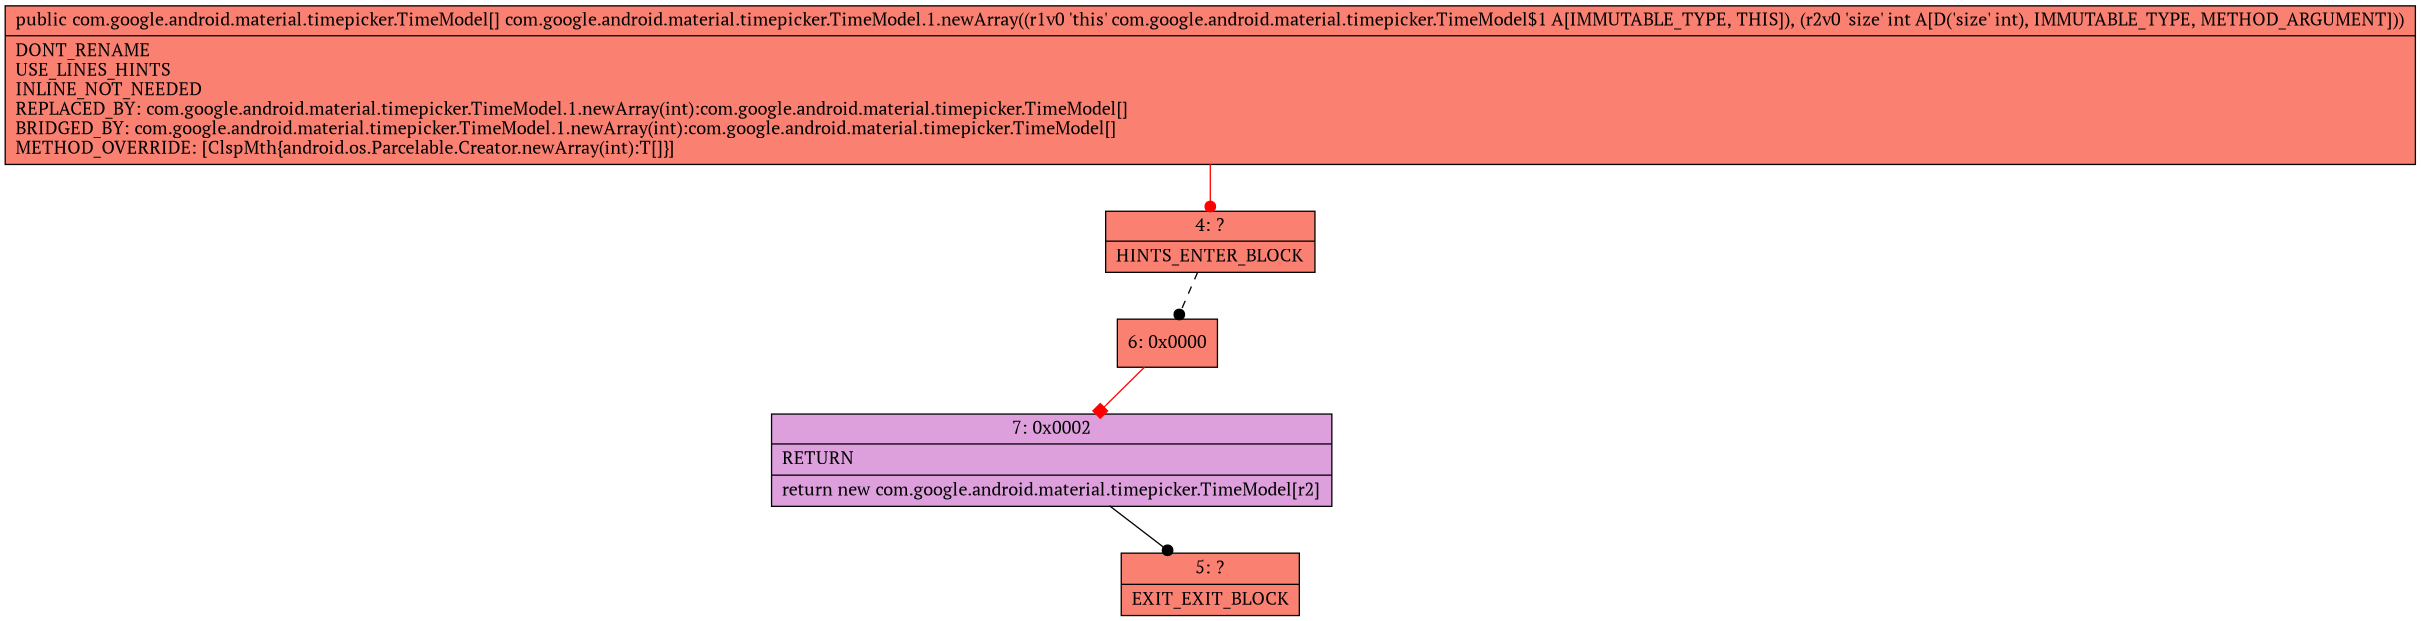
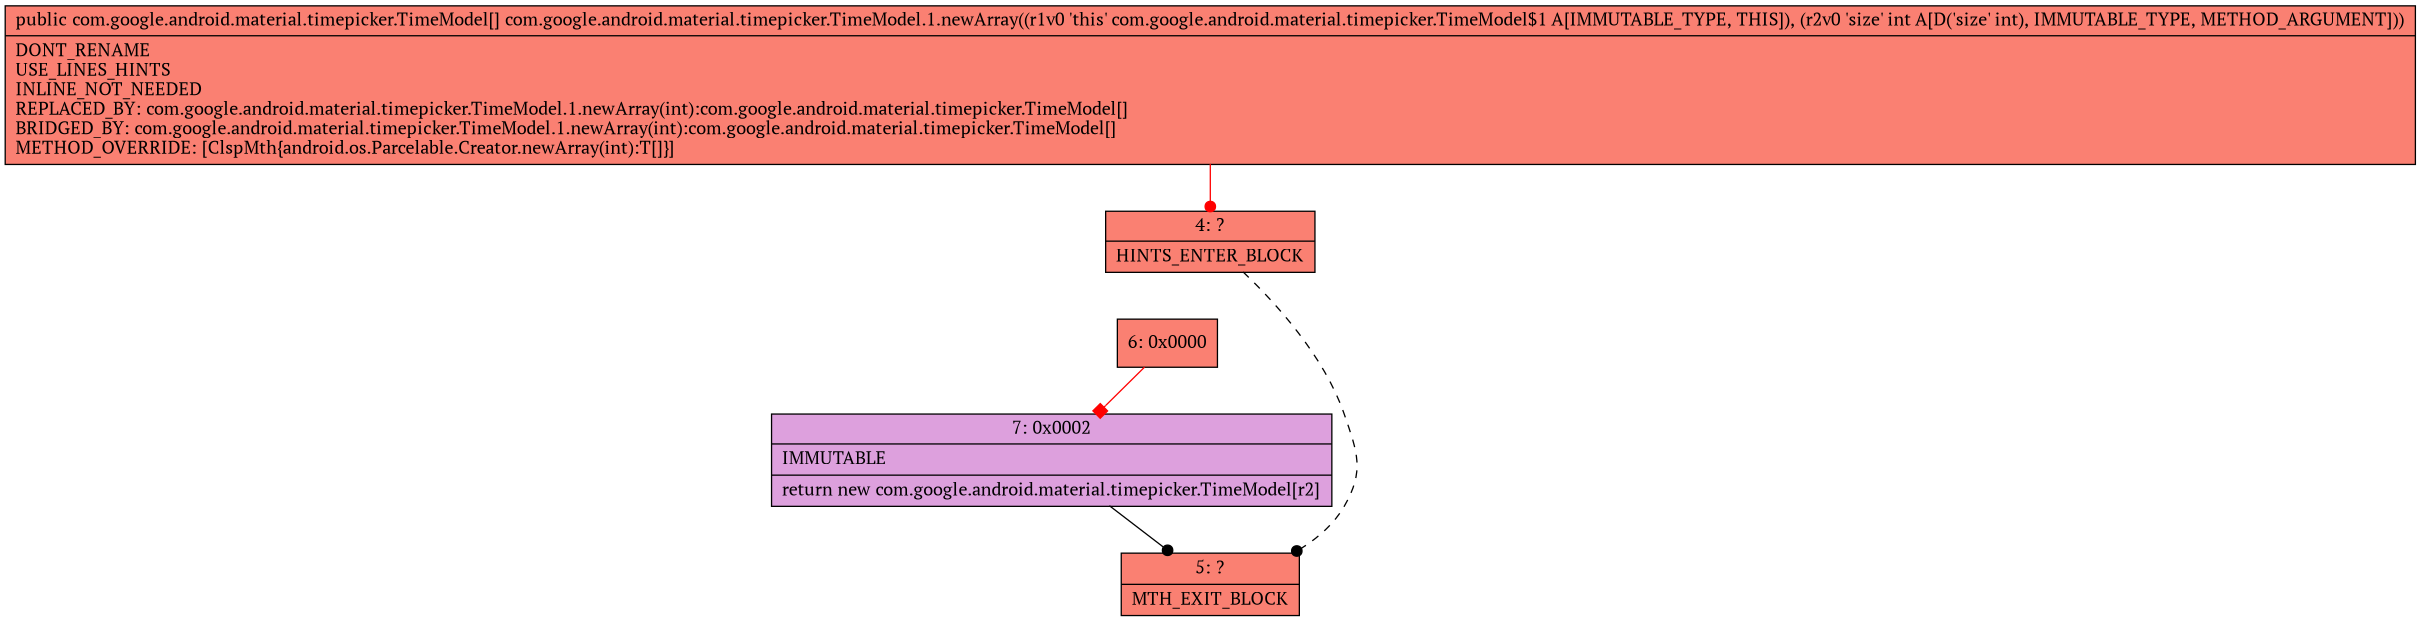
edge "4: ?" -> "6: 0x0000": now "4: ?" -> "5: ?"
node "7: 0x0002": text "RETURN" -> "IMMUTABLE"
node "5: ?": text "EXIT_EXIT_BLOCK" -> "MTH_EXIT_BLOCK"
